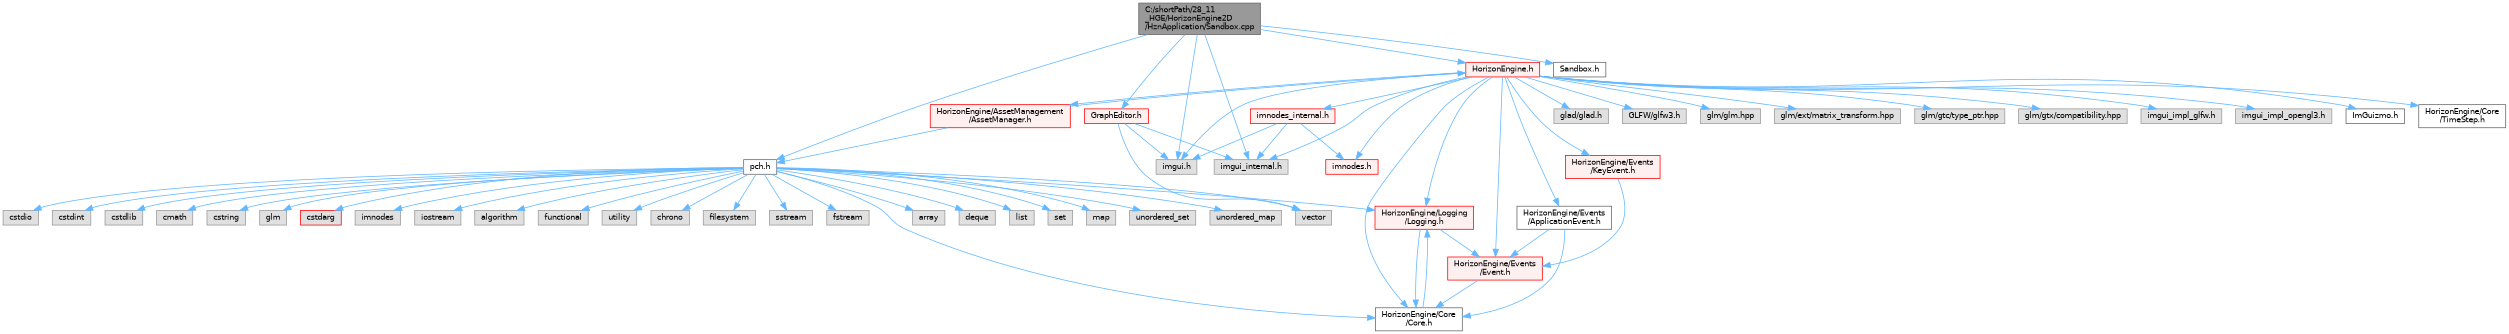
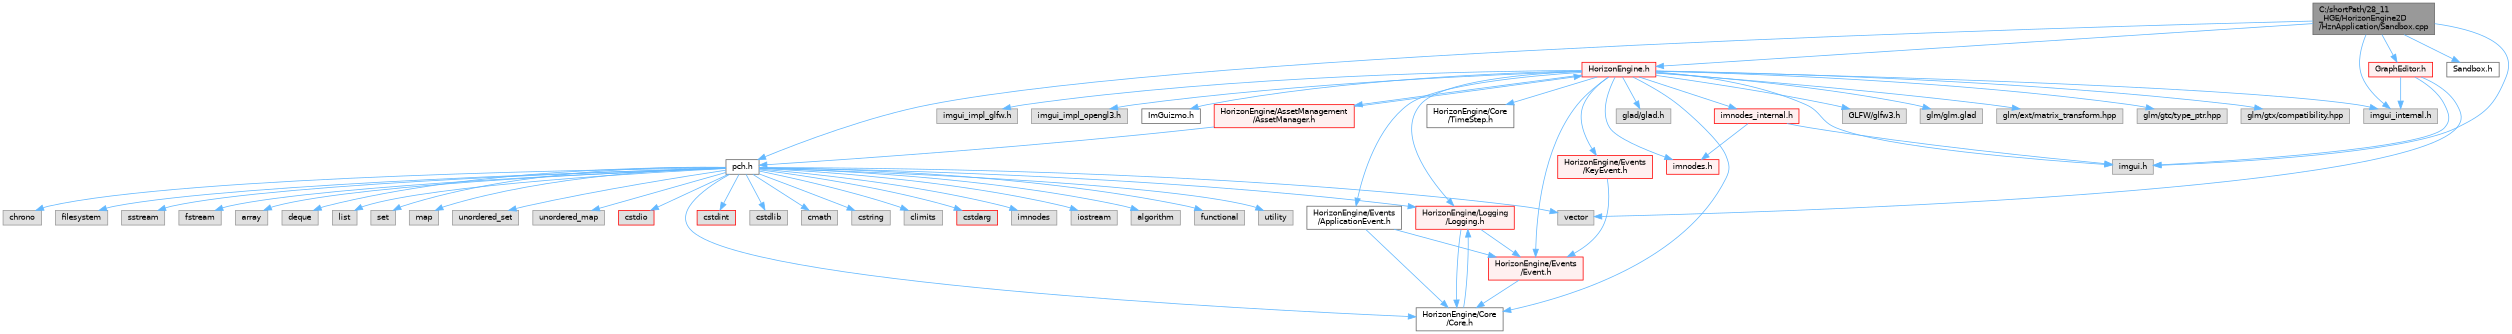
node "glm/glm.hpp": label "glm/glm.hpp" -> "glm/glm.glad"
edge "imnodes_internal.h" -> "imgui_internal.h": removed
node "cstdio": color grey60 -> red
node "cstdint": color grey60 -> red
node "glm": label "glm" -> "climits"
